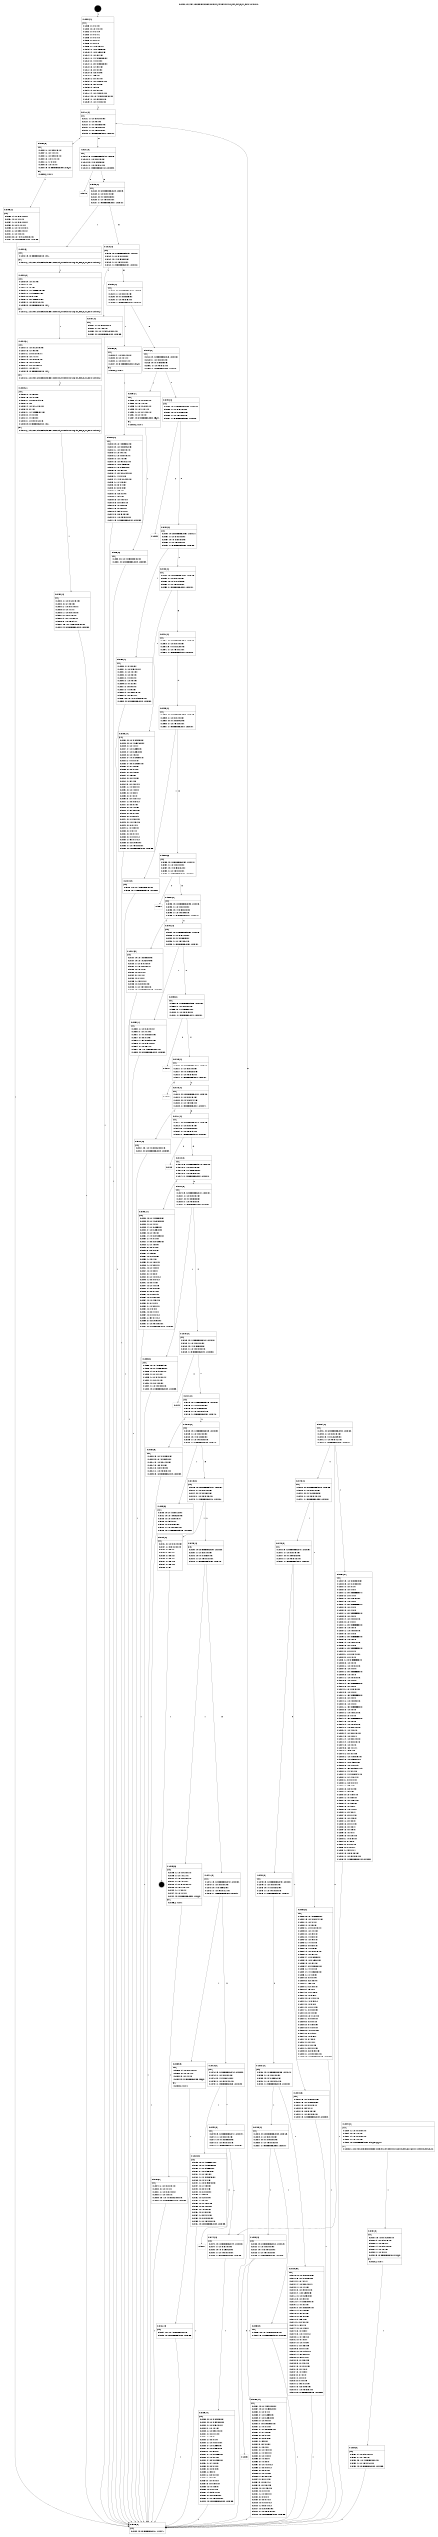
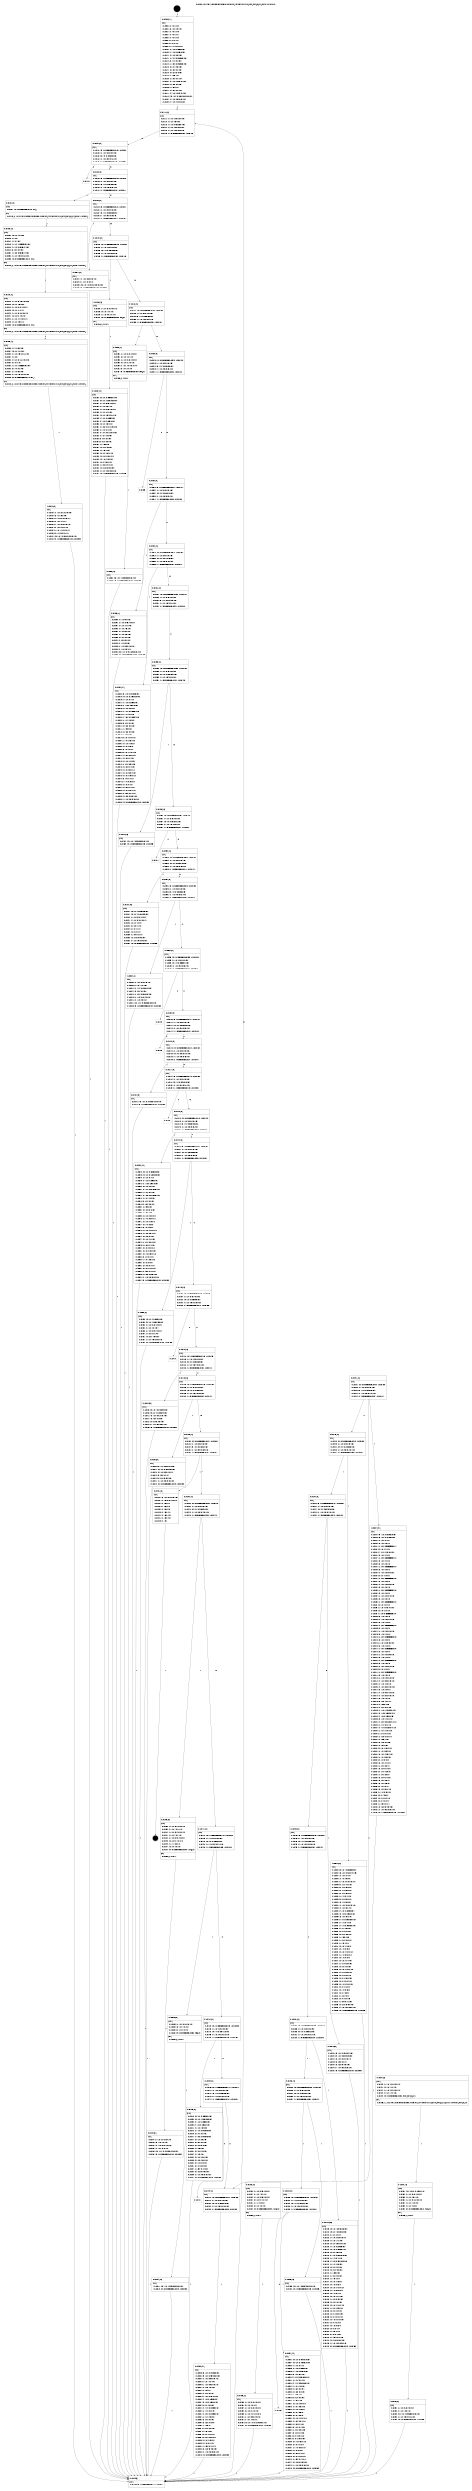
edge "0x401464 [32]" -> "0x401bc3 [29]": removed, label "1"
